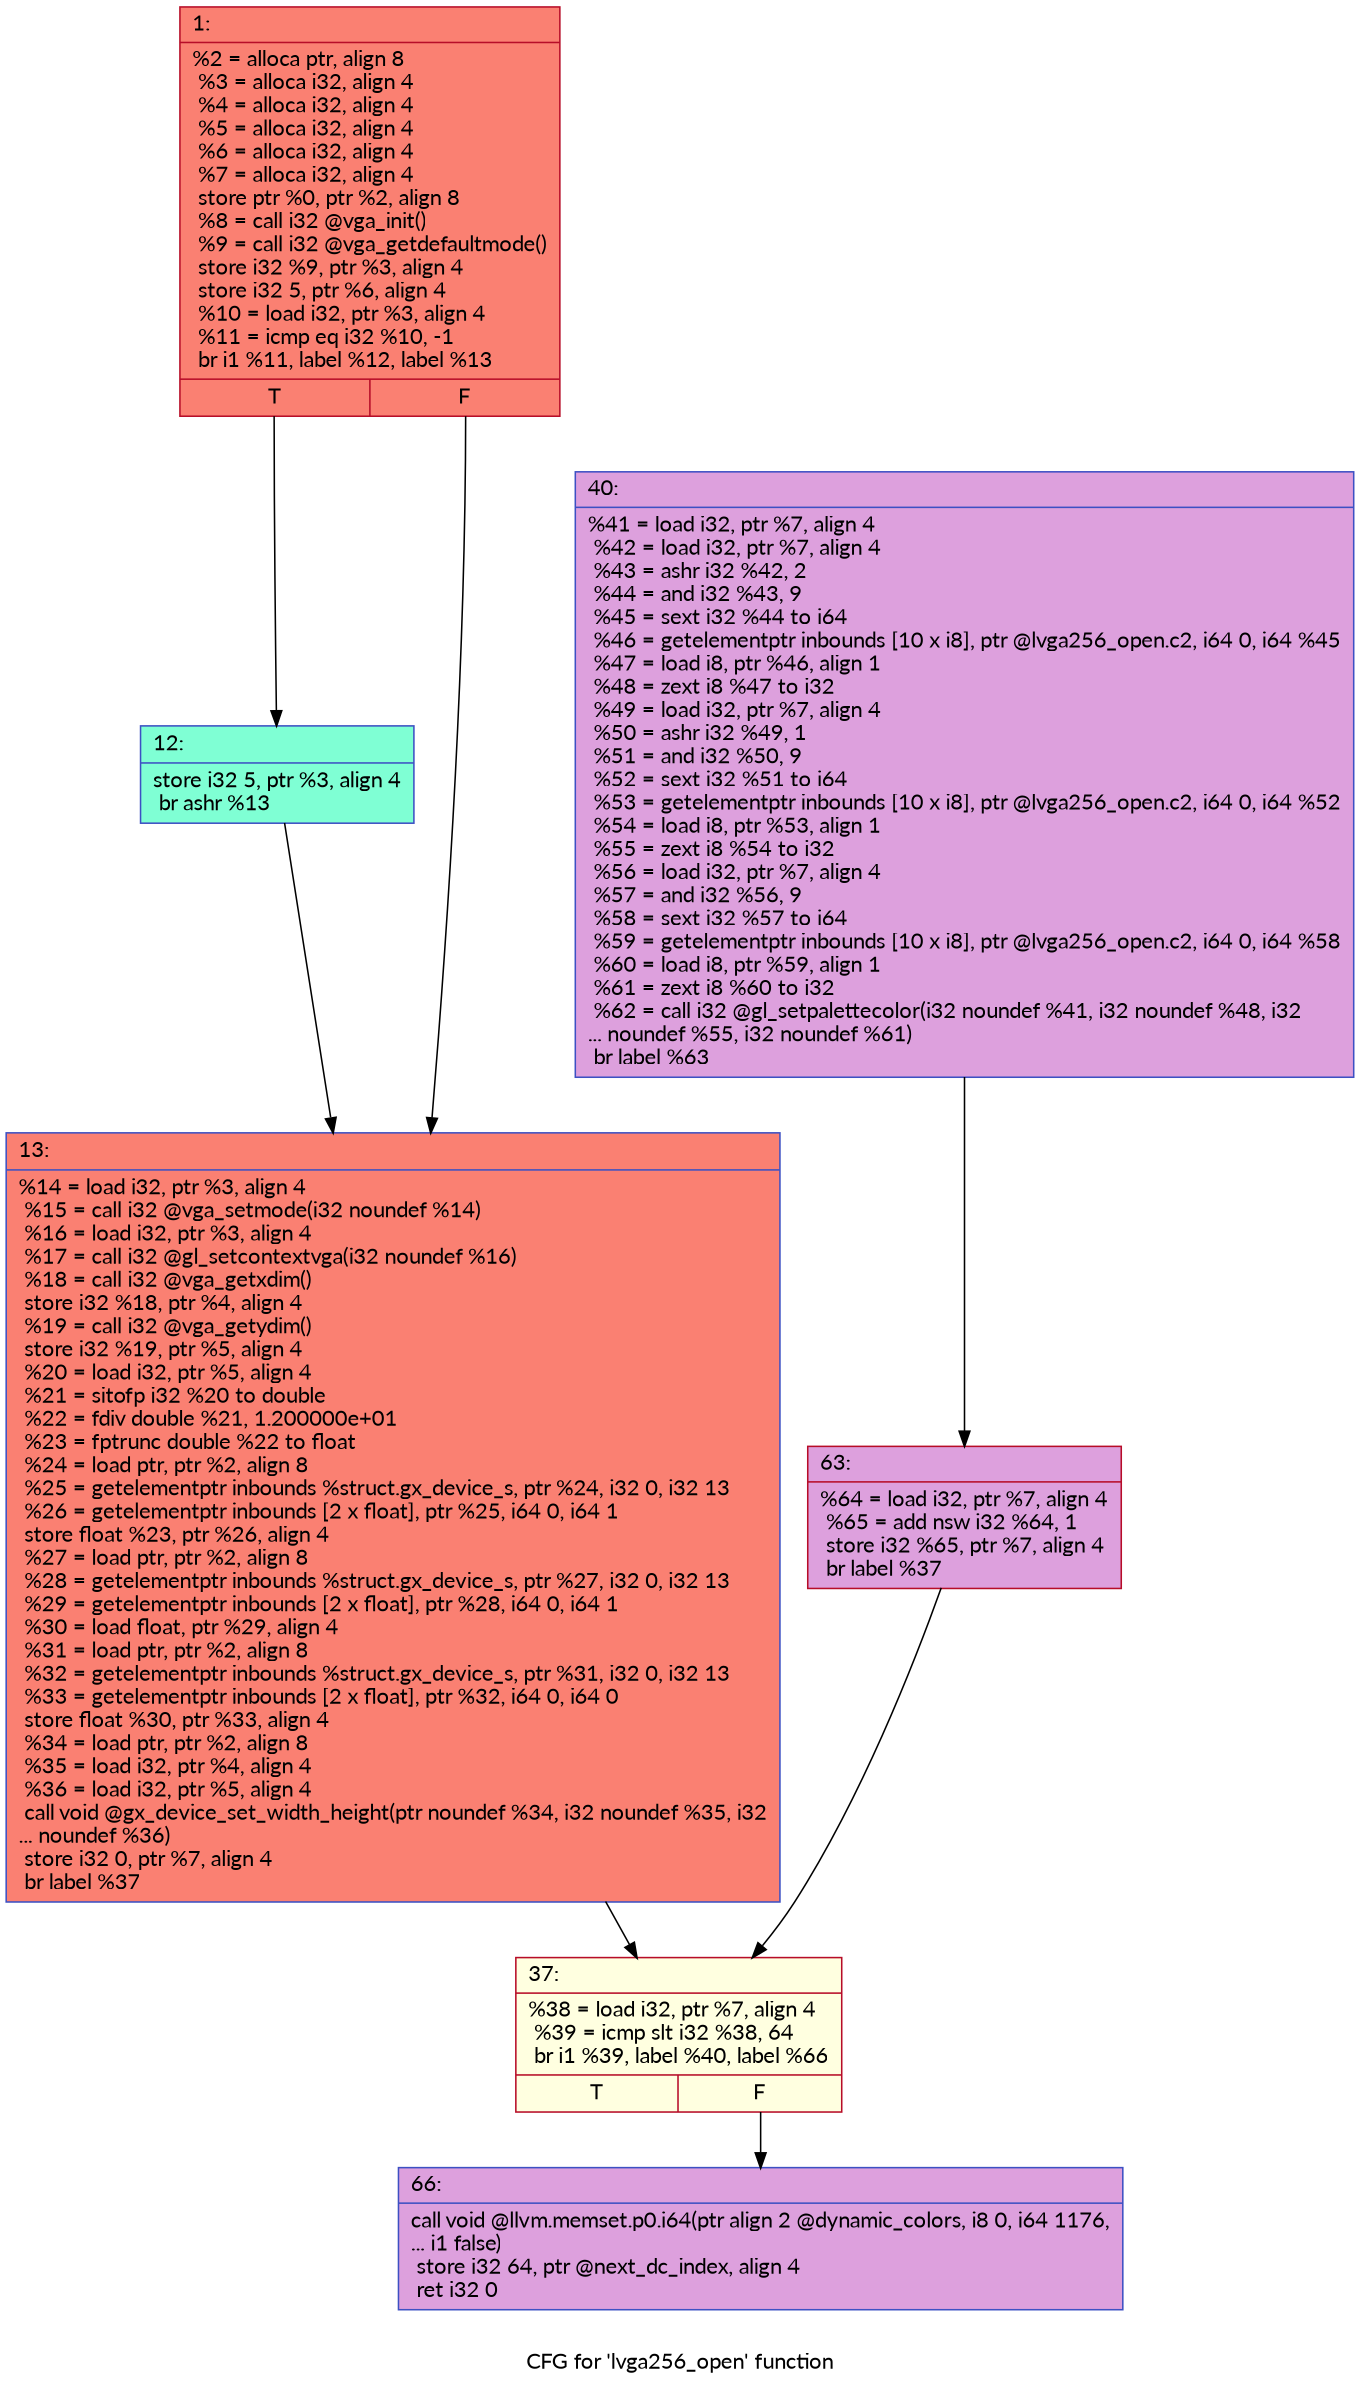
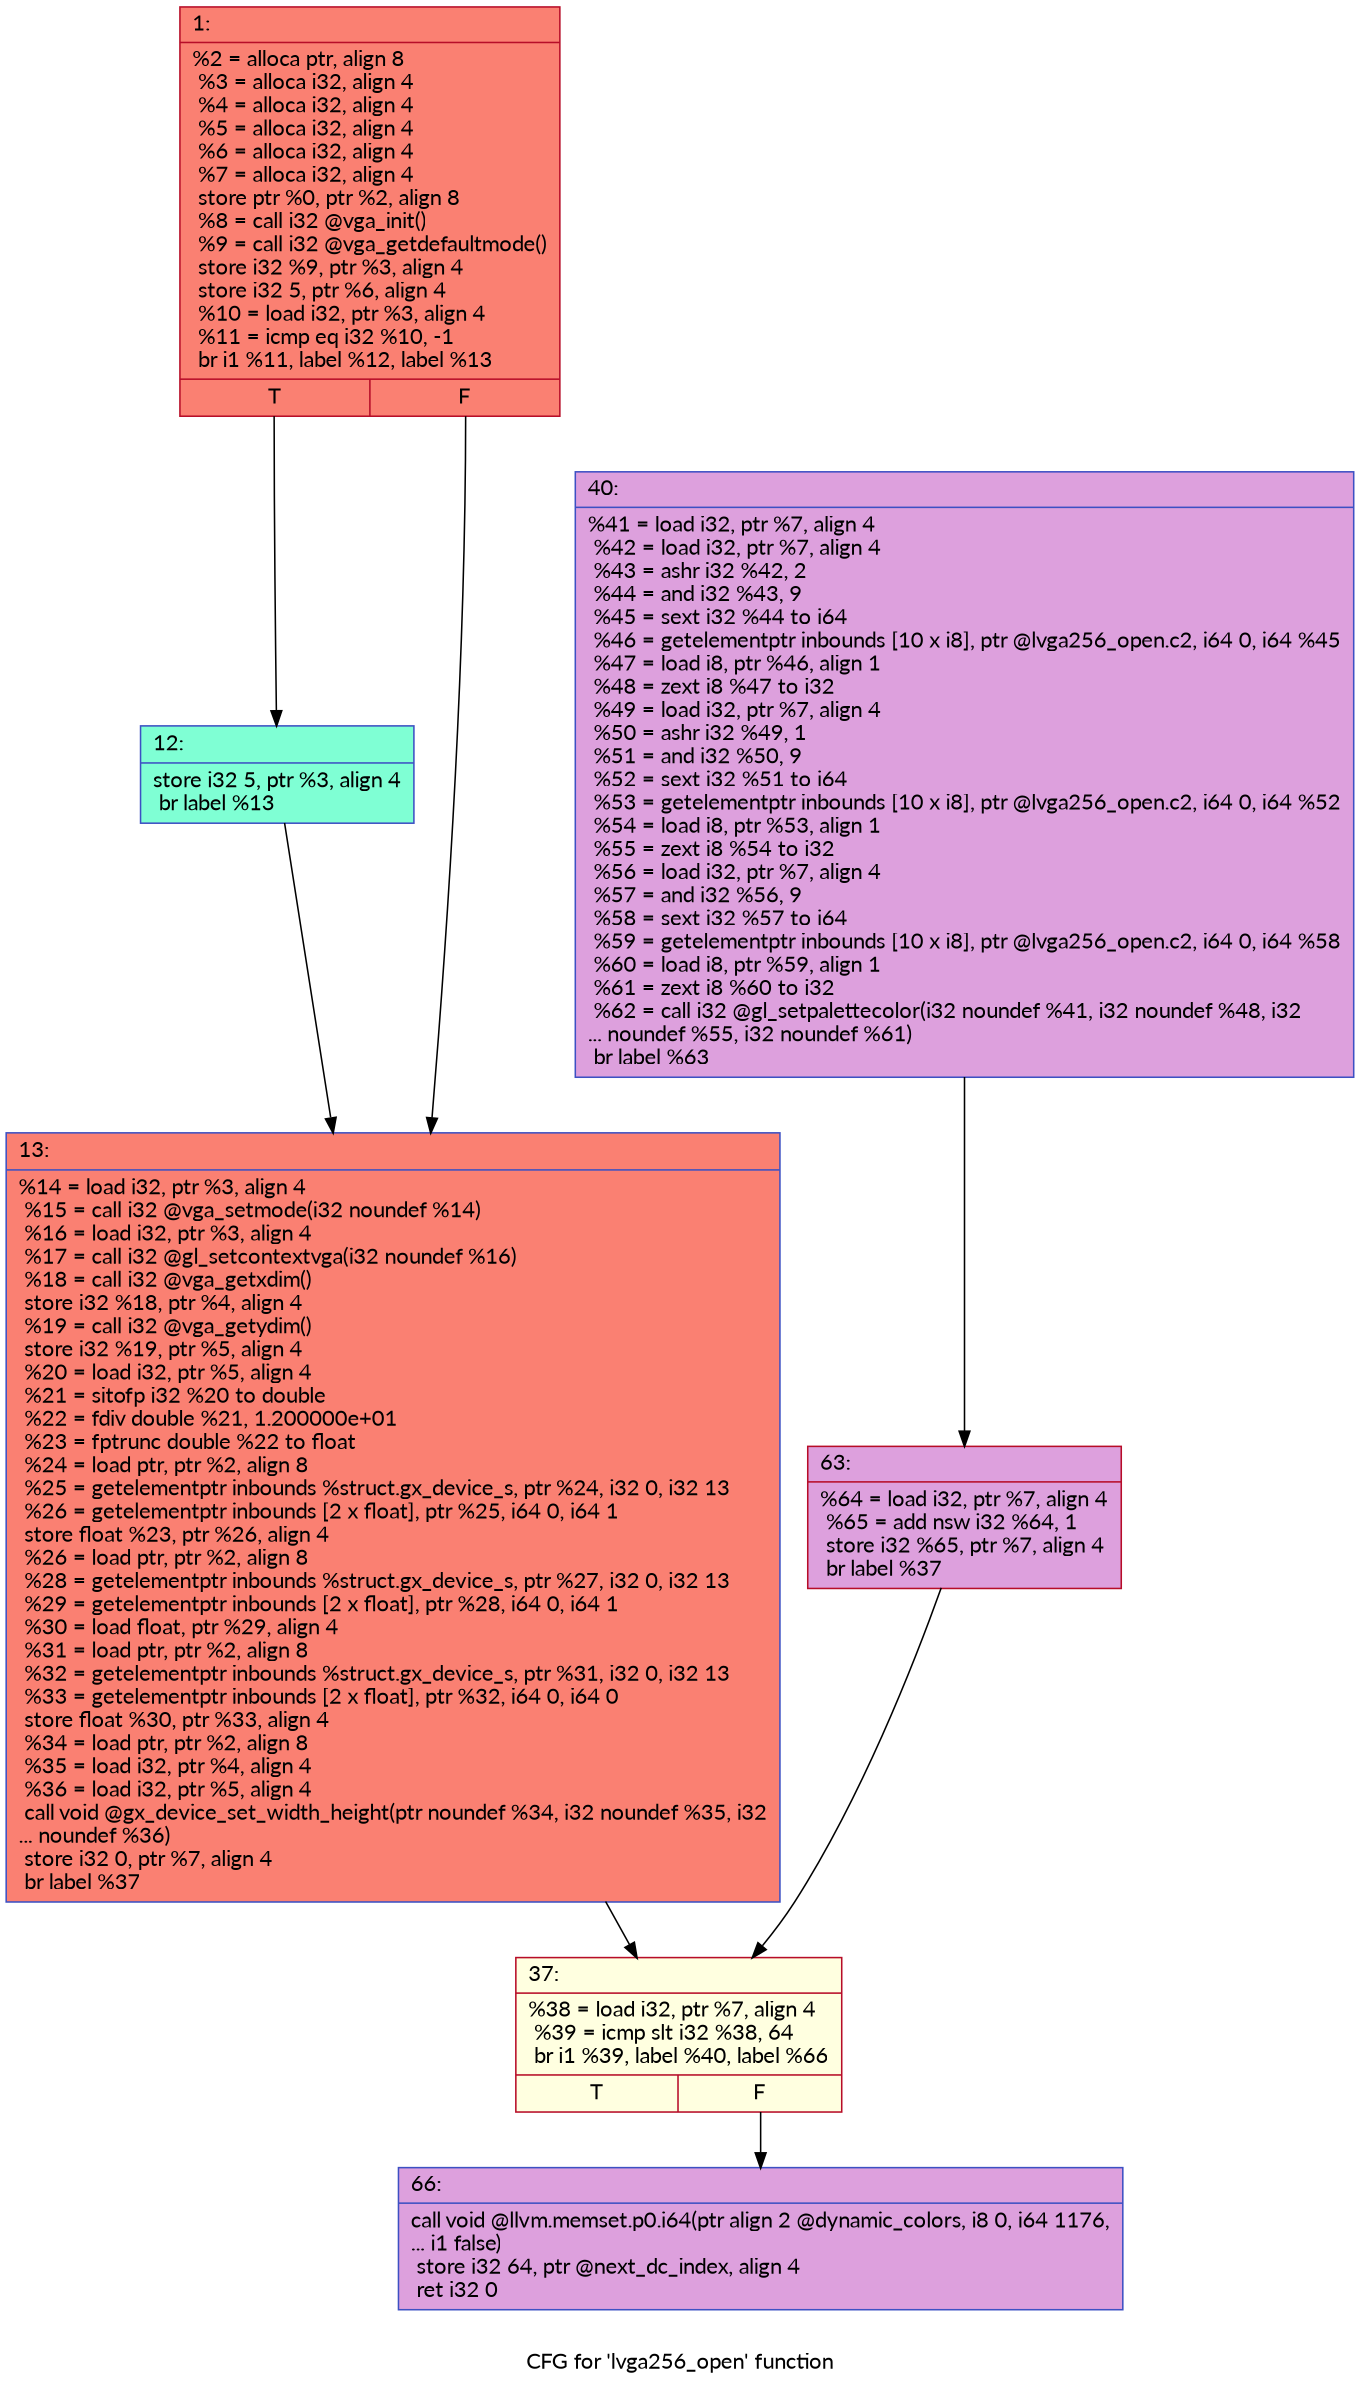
node "12:": text "br ashr %13" -> "br label %13"
node "13:": text "%27 = load ptr, ptr %2, align 8" -> "%26 = load ptr, ptr %2, align 8"
